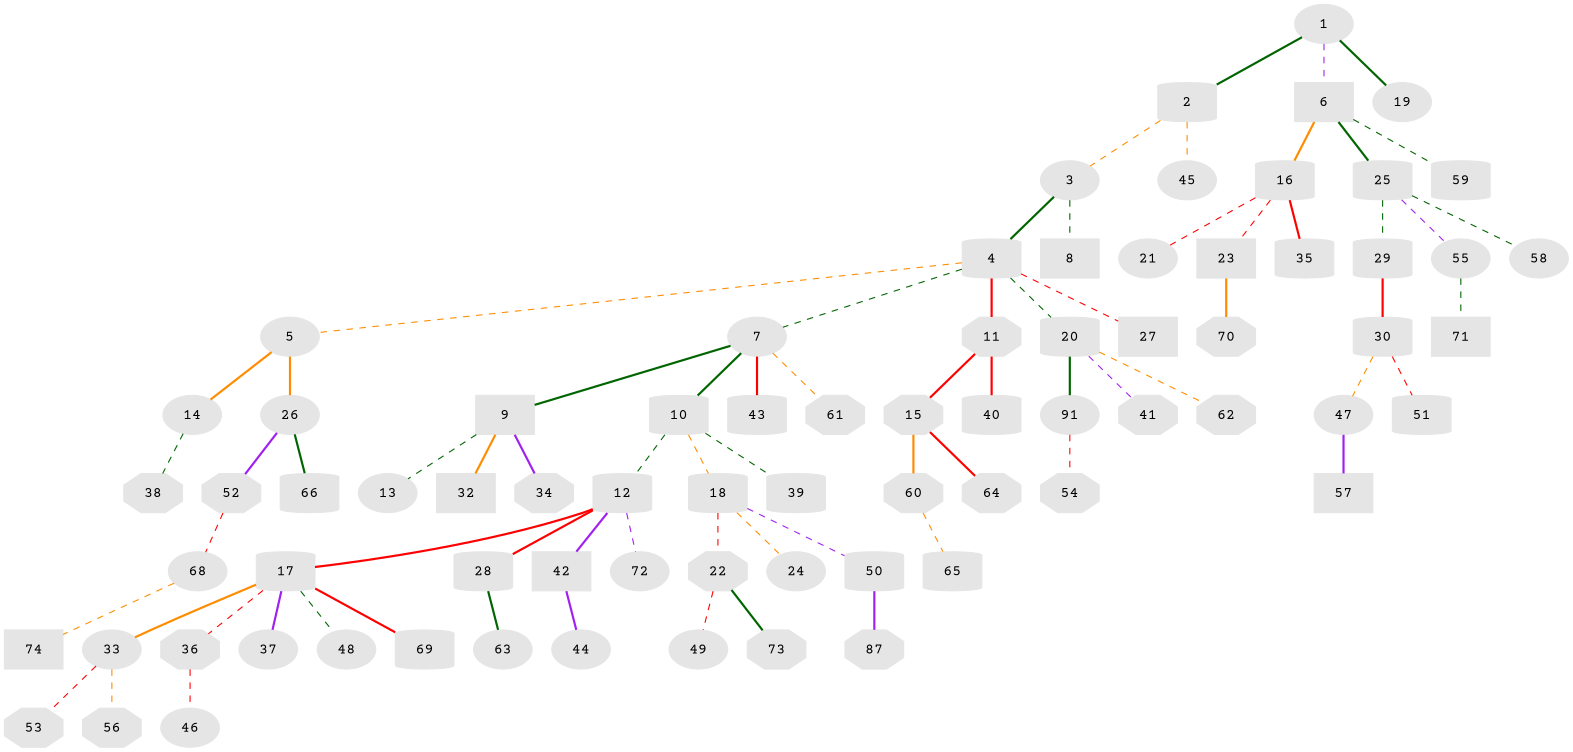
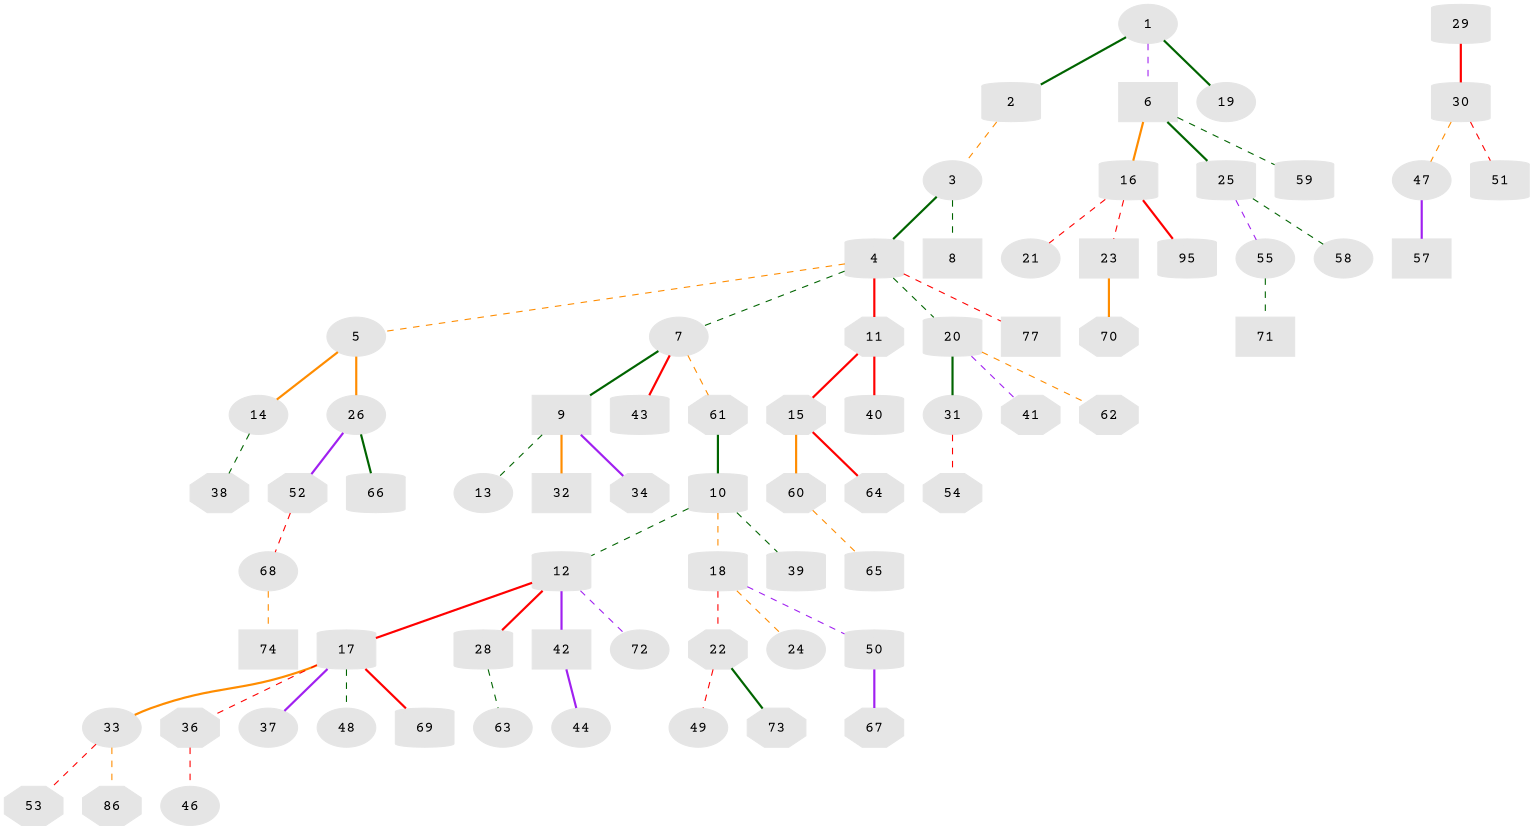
node "45": removed
edge "25" -- "29": removed
node "35": label "35" -> "95"
node "27": label "27" -> "77"
edge "7" -- "10": now "61" -- "10"
node "91": label "91" -> "31"
edge "28" -- "63": style bold -> dashed
node "87": label "87" -> "67"
node "56": label "56" -> "86"
